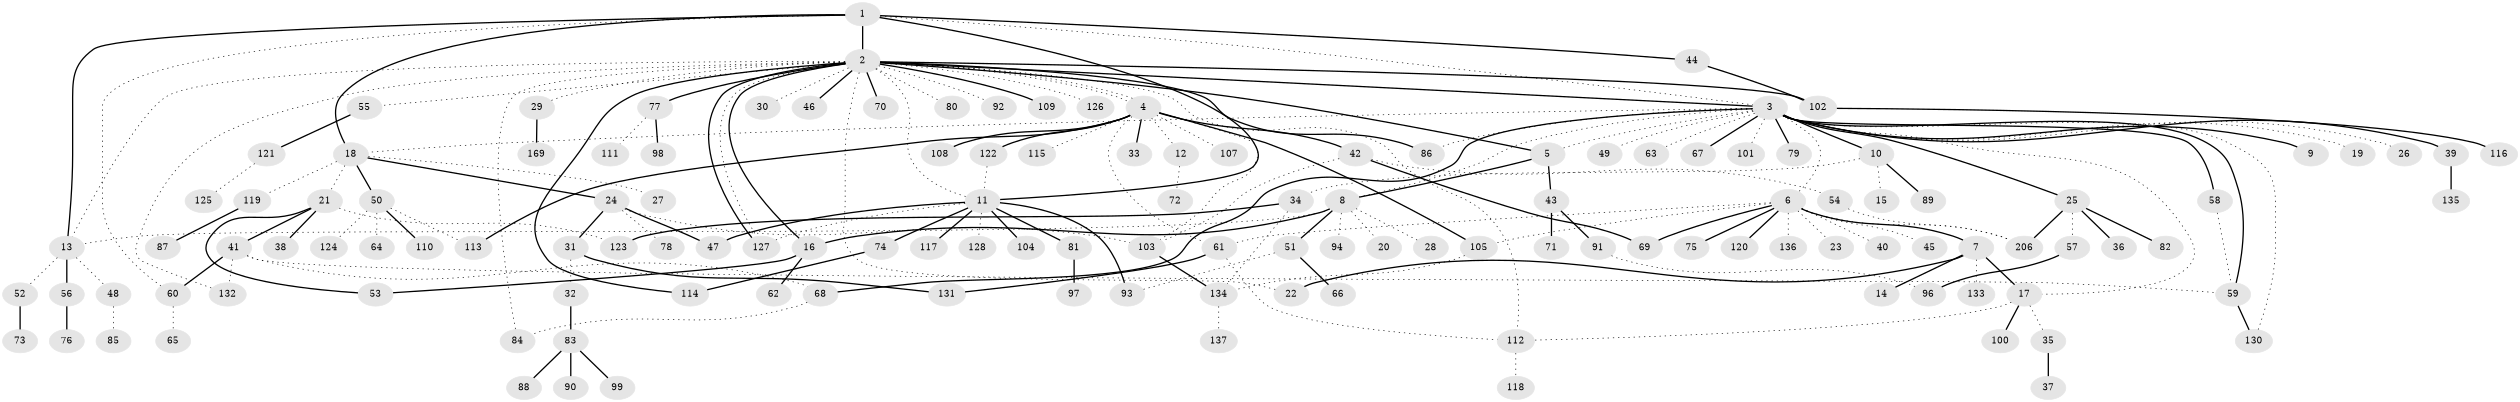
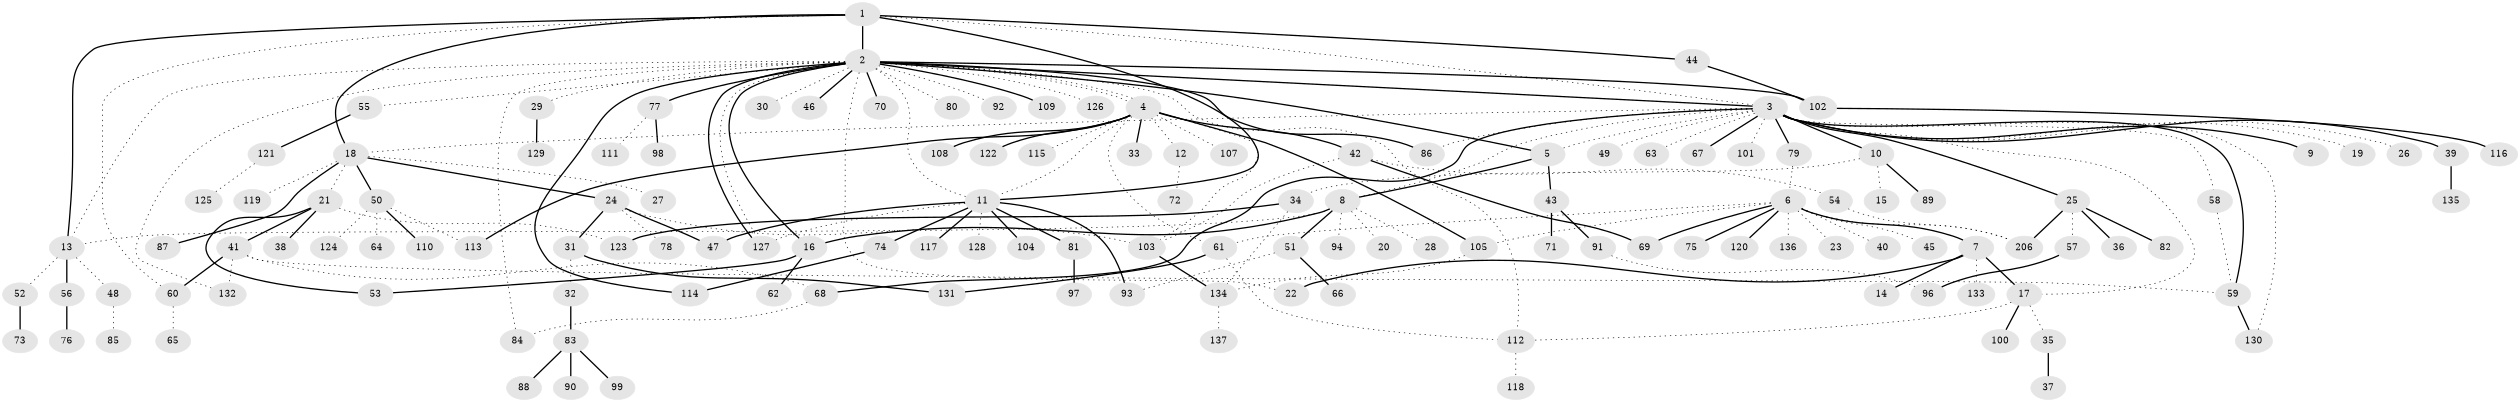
edge "3" -- "58": style bold -> dotted
edge "3" -- "6": now "79" -- "6"
node "169": label "169" -> "129"
edge "122" -- "11": now "4" -- "11"
edge "119" -- "87": now "18" -- "87"
